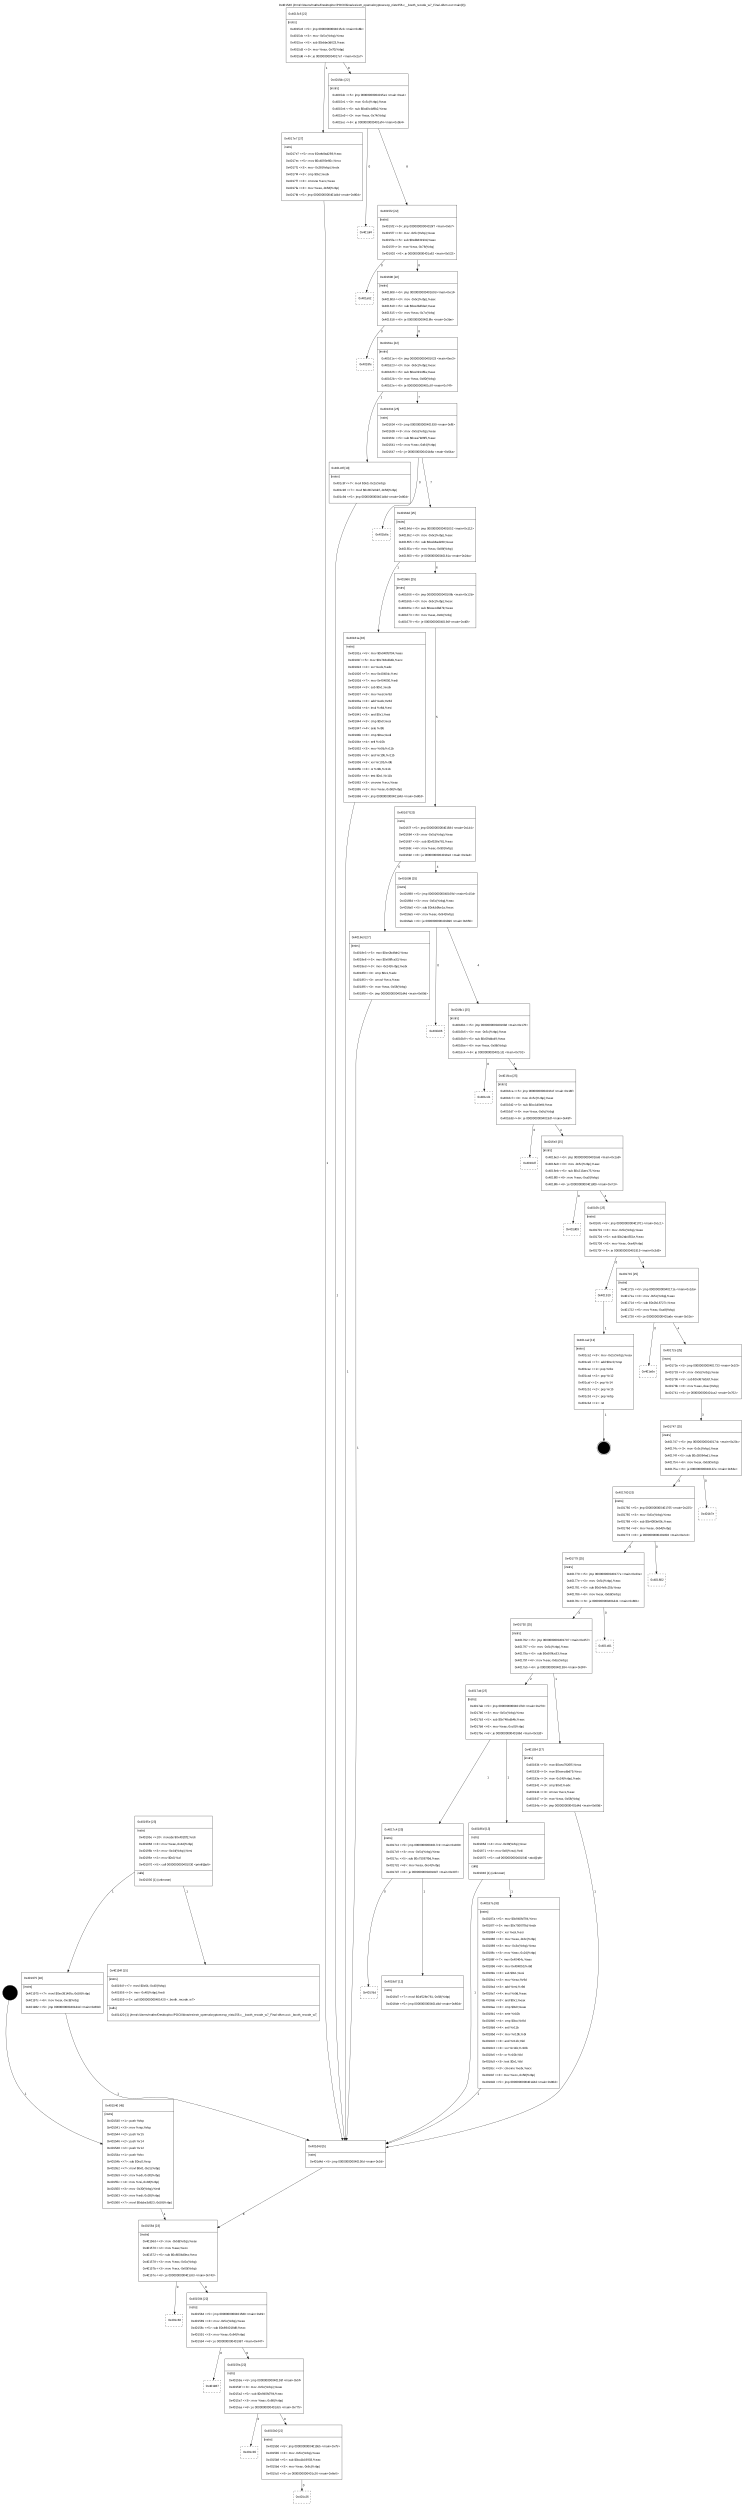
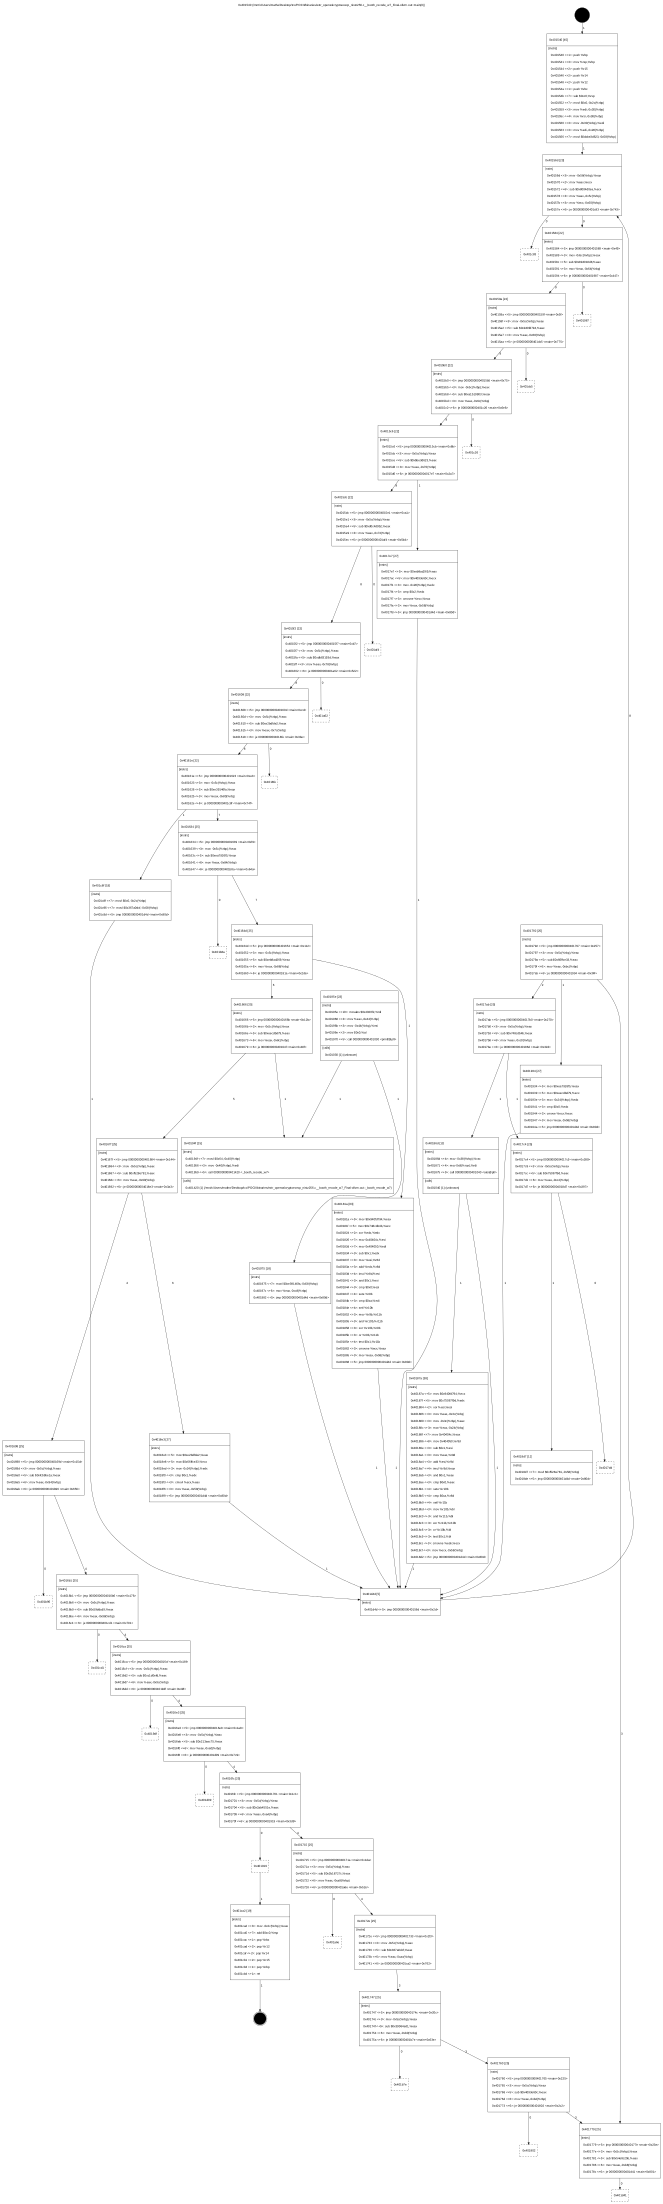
edge "0x4015b0 [22]" -> "0x4015c6 [22]": added, label "9"
edge "0x401666 [25]" -> "0x40194f [15]": added, label "1"
edge "0x401779 [25]" -> "0x401792 [25]": reversed
